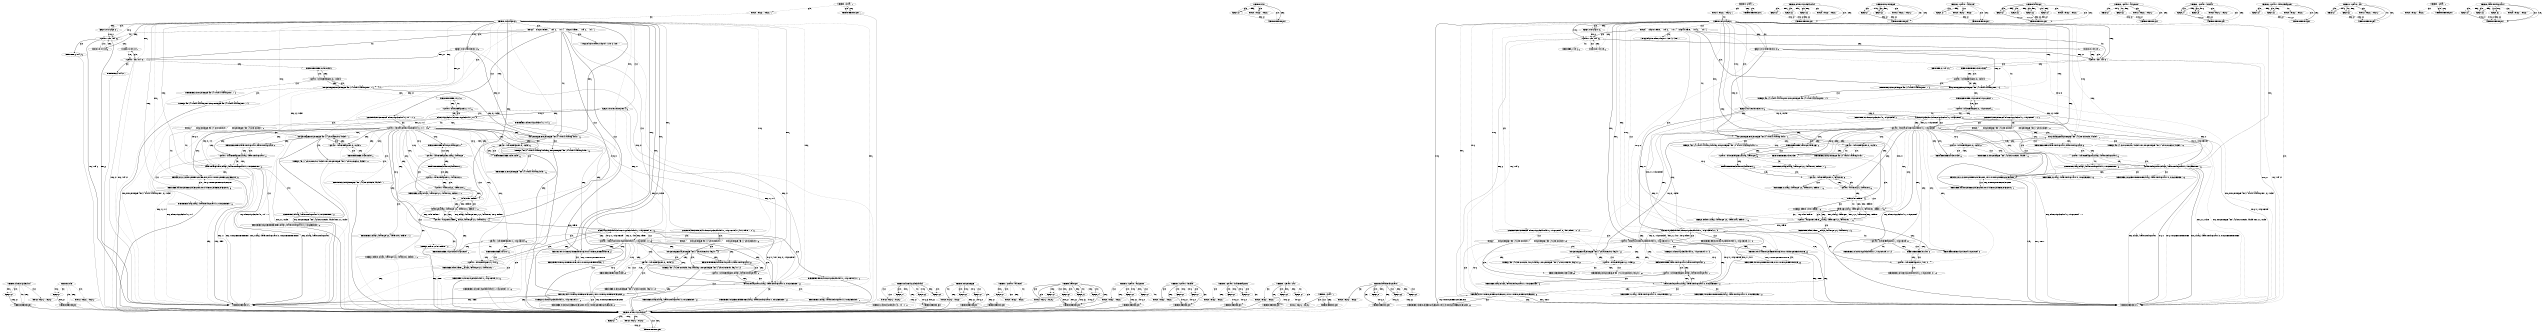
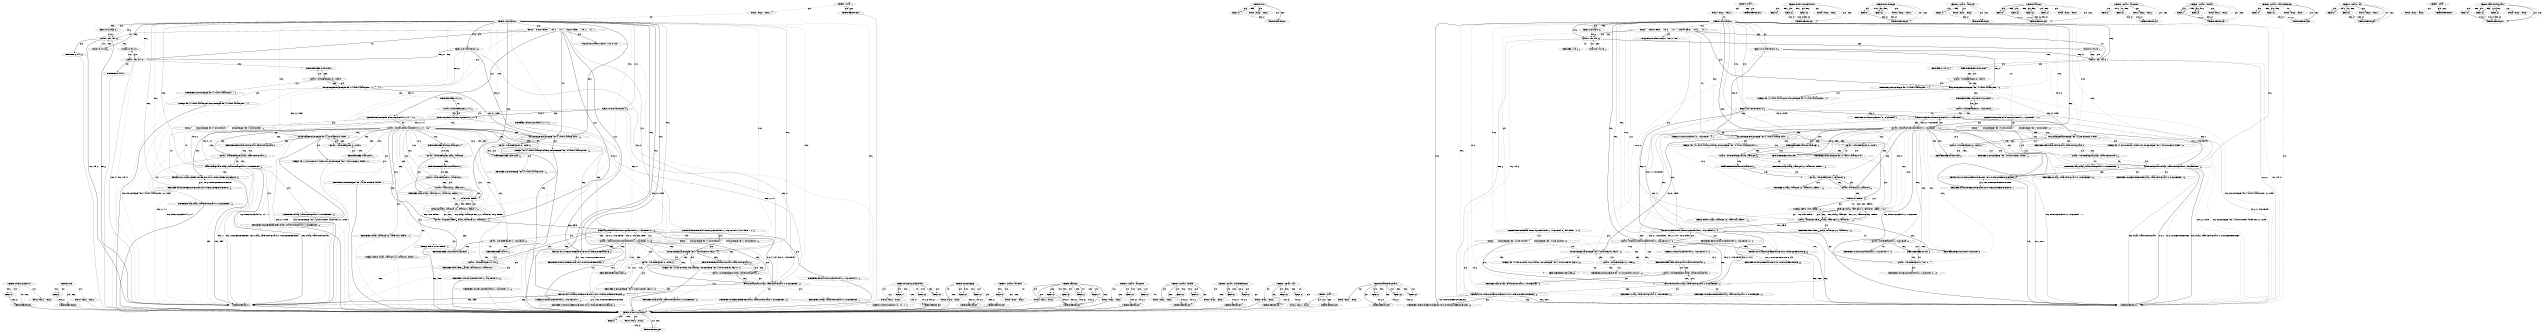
edge "(FIELD_IDENTIFIER,uri,uri)" -> "(<operator>.indirectFieldAccess,sr->uri)": removed, label "CFG:"
edge "(<operator>.lessThan,mk_security_check_url(sr->uri) < 0)" -> "(mk_security_check_url,mk_security_check_url(sr->uri))": removed, label "AST:"
node "(LITERAL,0,mk_security_check_url(sr->uri_processed) < 0)": added
